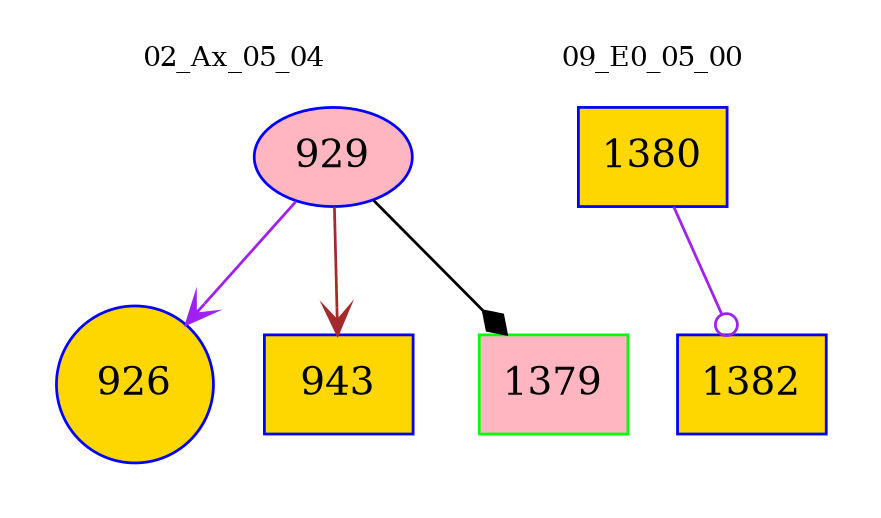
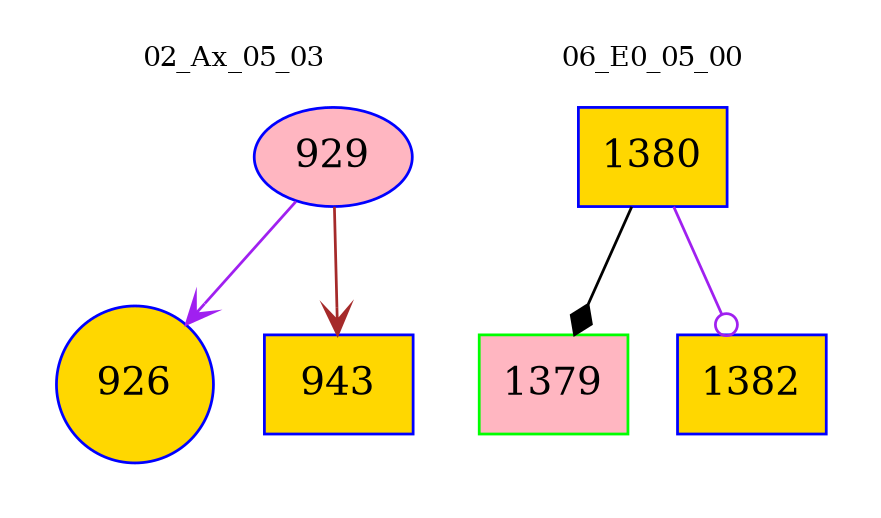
cluster "02_Ax_05_04": label "02_Ax_05_04" -> "02_Ax_05_03"
cluster "09_E0_05_00": label "09_E0_05_00" -> "06_E0_05_00"
edge "929" -> "1379": now "1380" -> "1379"
